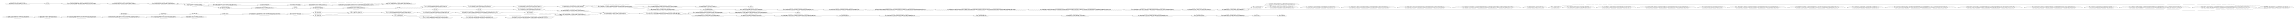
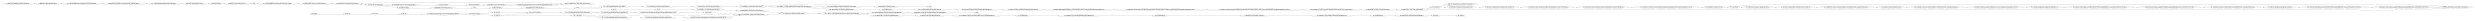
node "$r3 = new java.util.HashMap": added
